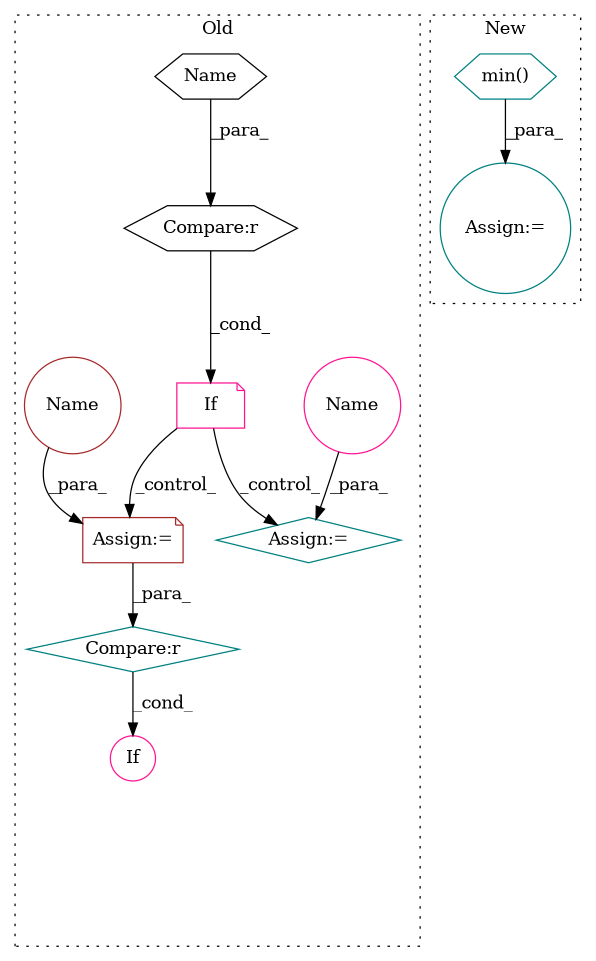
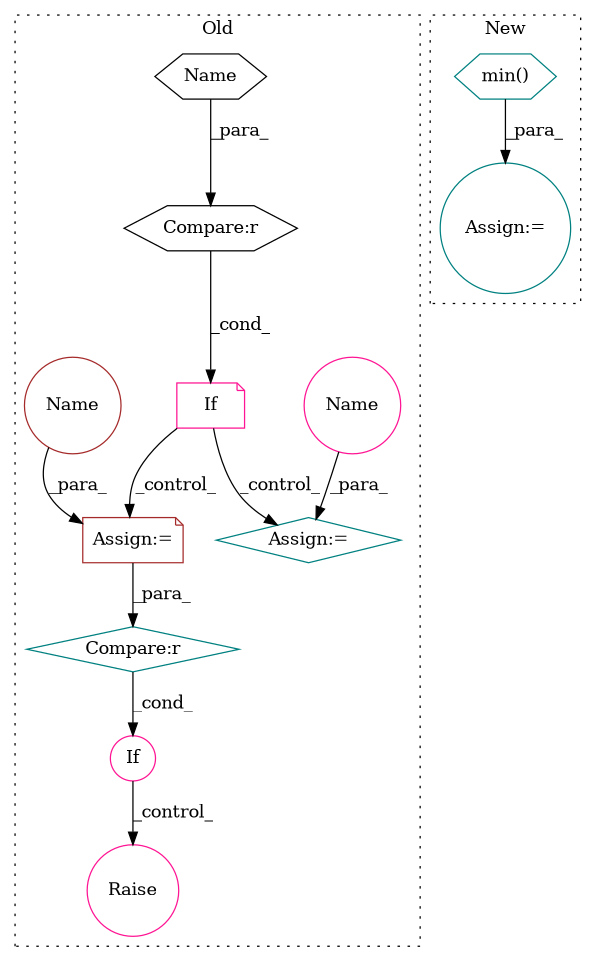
node "Raise": added
